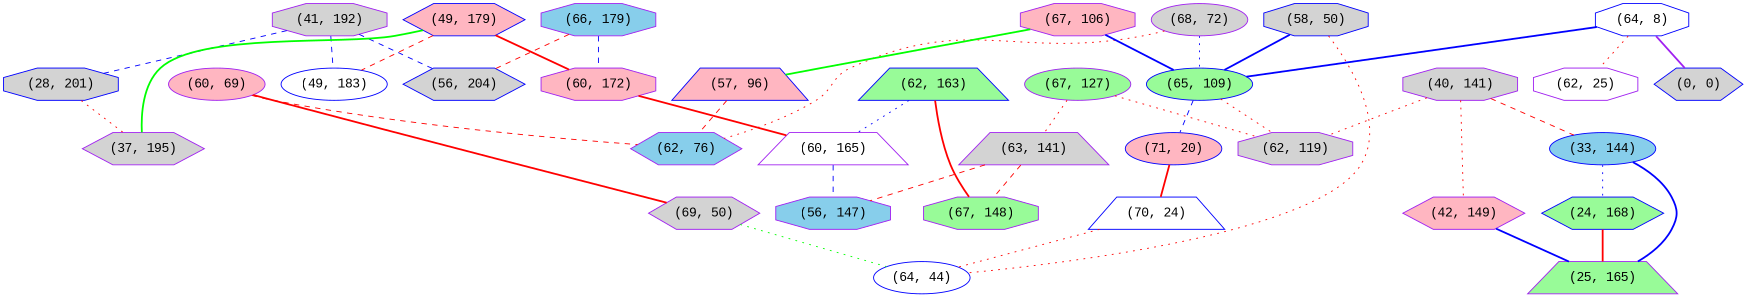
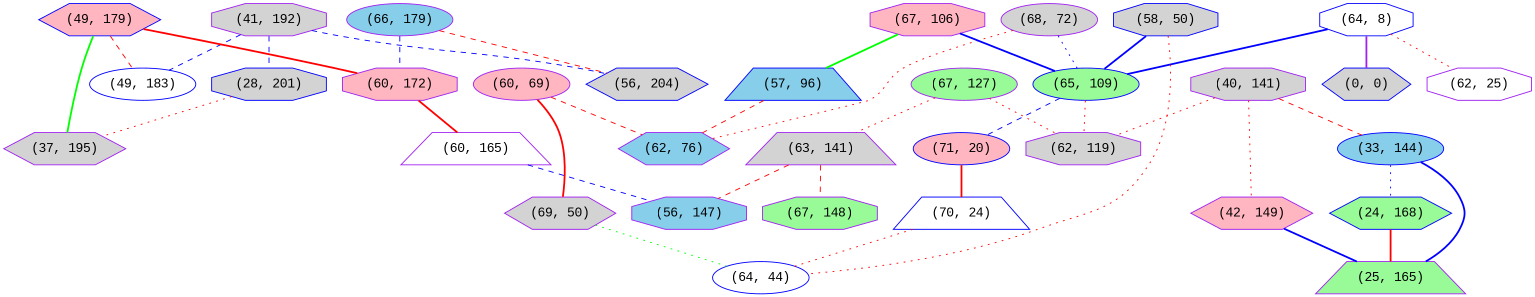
node "(66, 179)": shape octagon -> ellipse
node "(57, 96)": fillcolor lightpink -> skyblue
node "(62, 163)": removed
